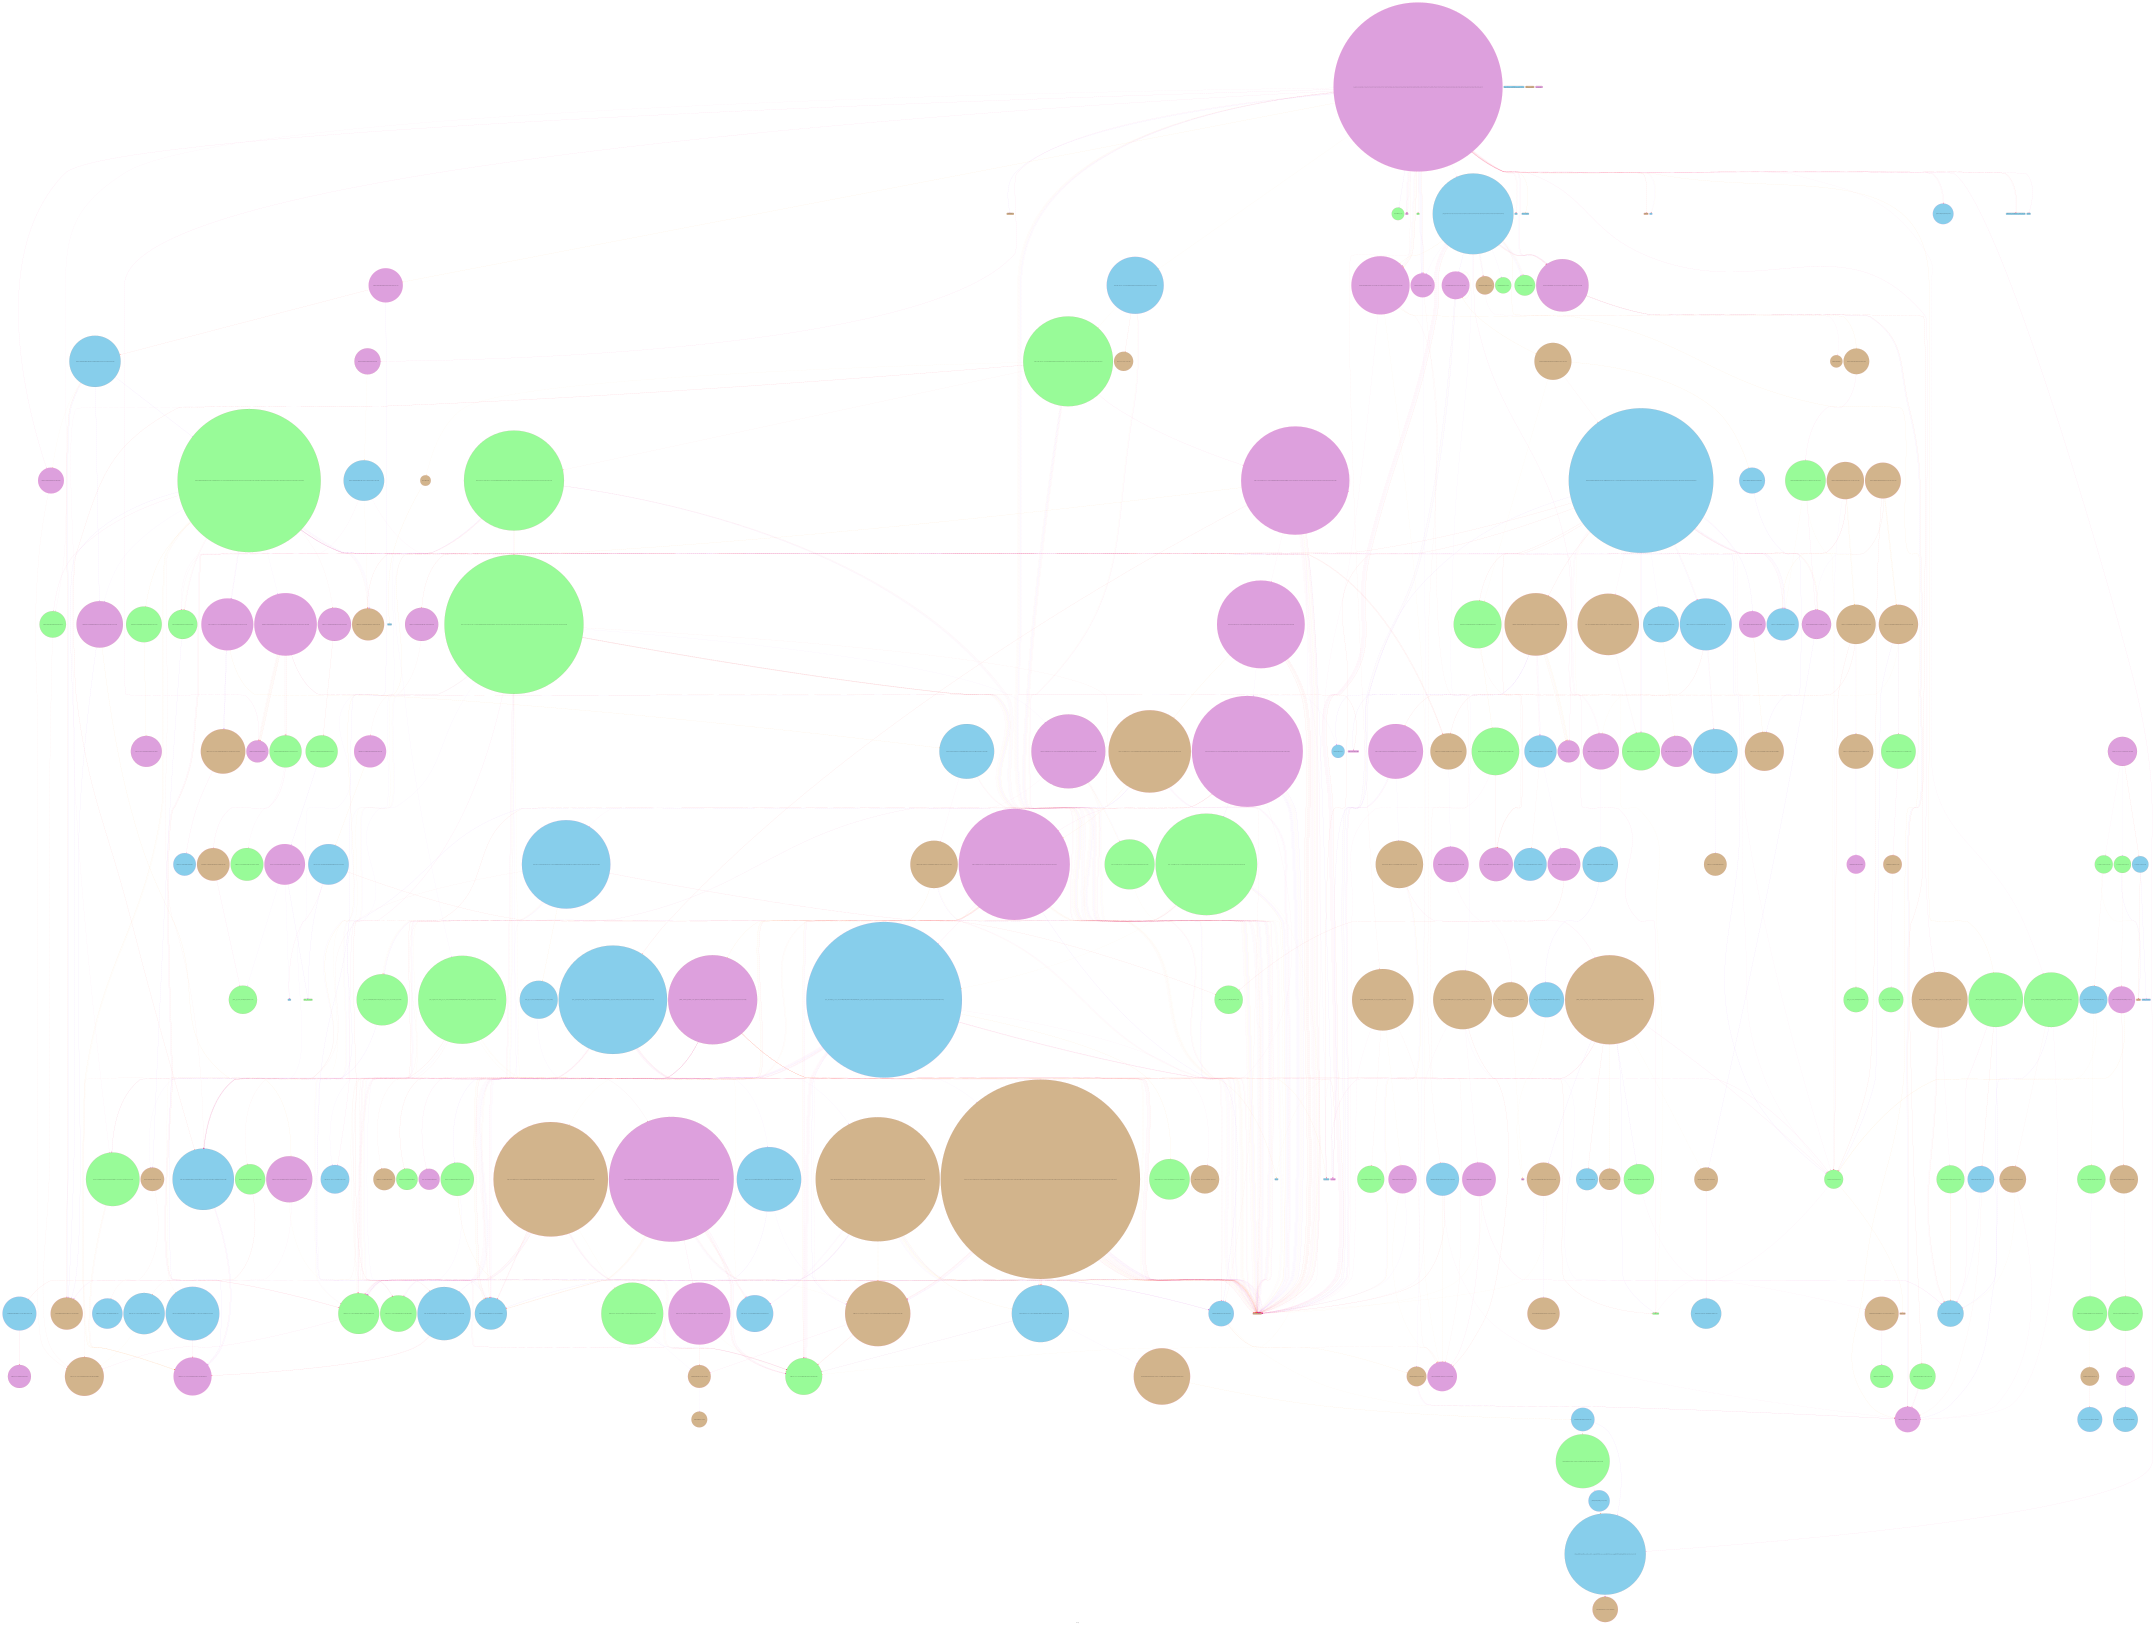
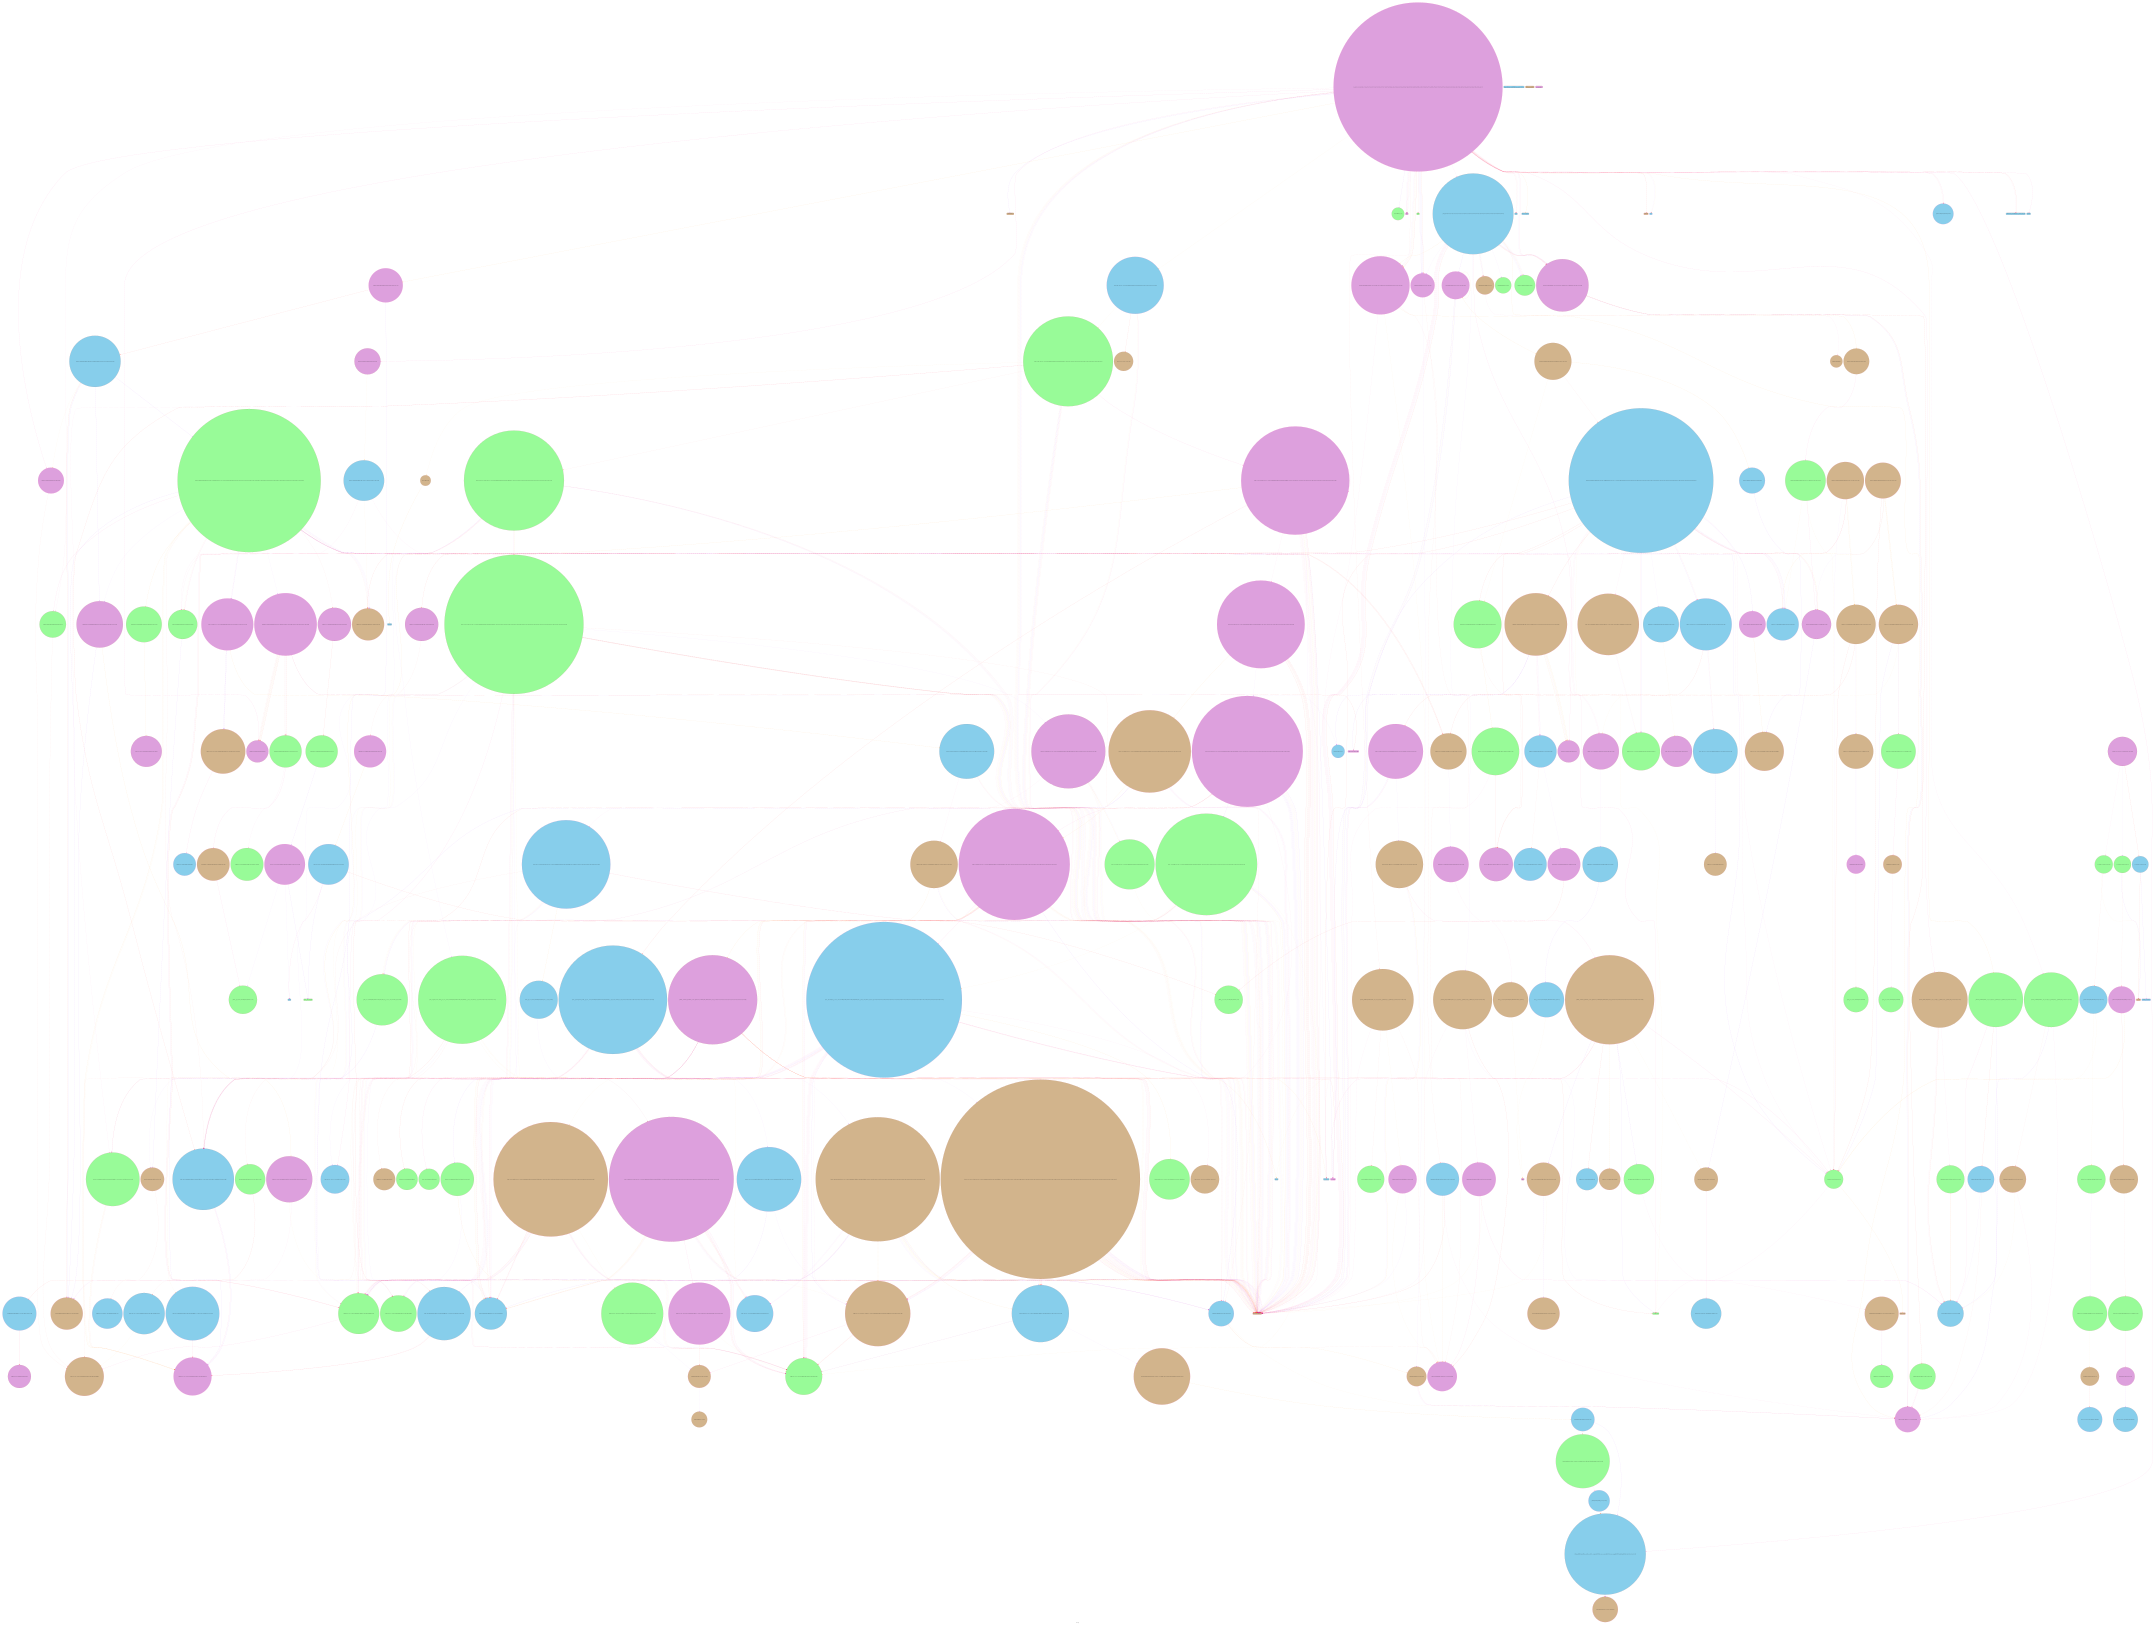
node "{_ZSt11__addressofISt4pairIiS0_IiiEEEPT_RS3_}": fillcolor plum -> palegreen
